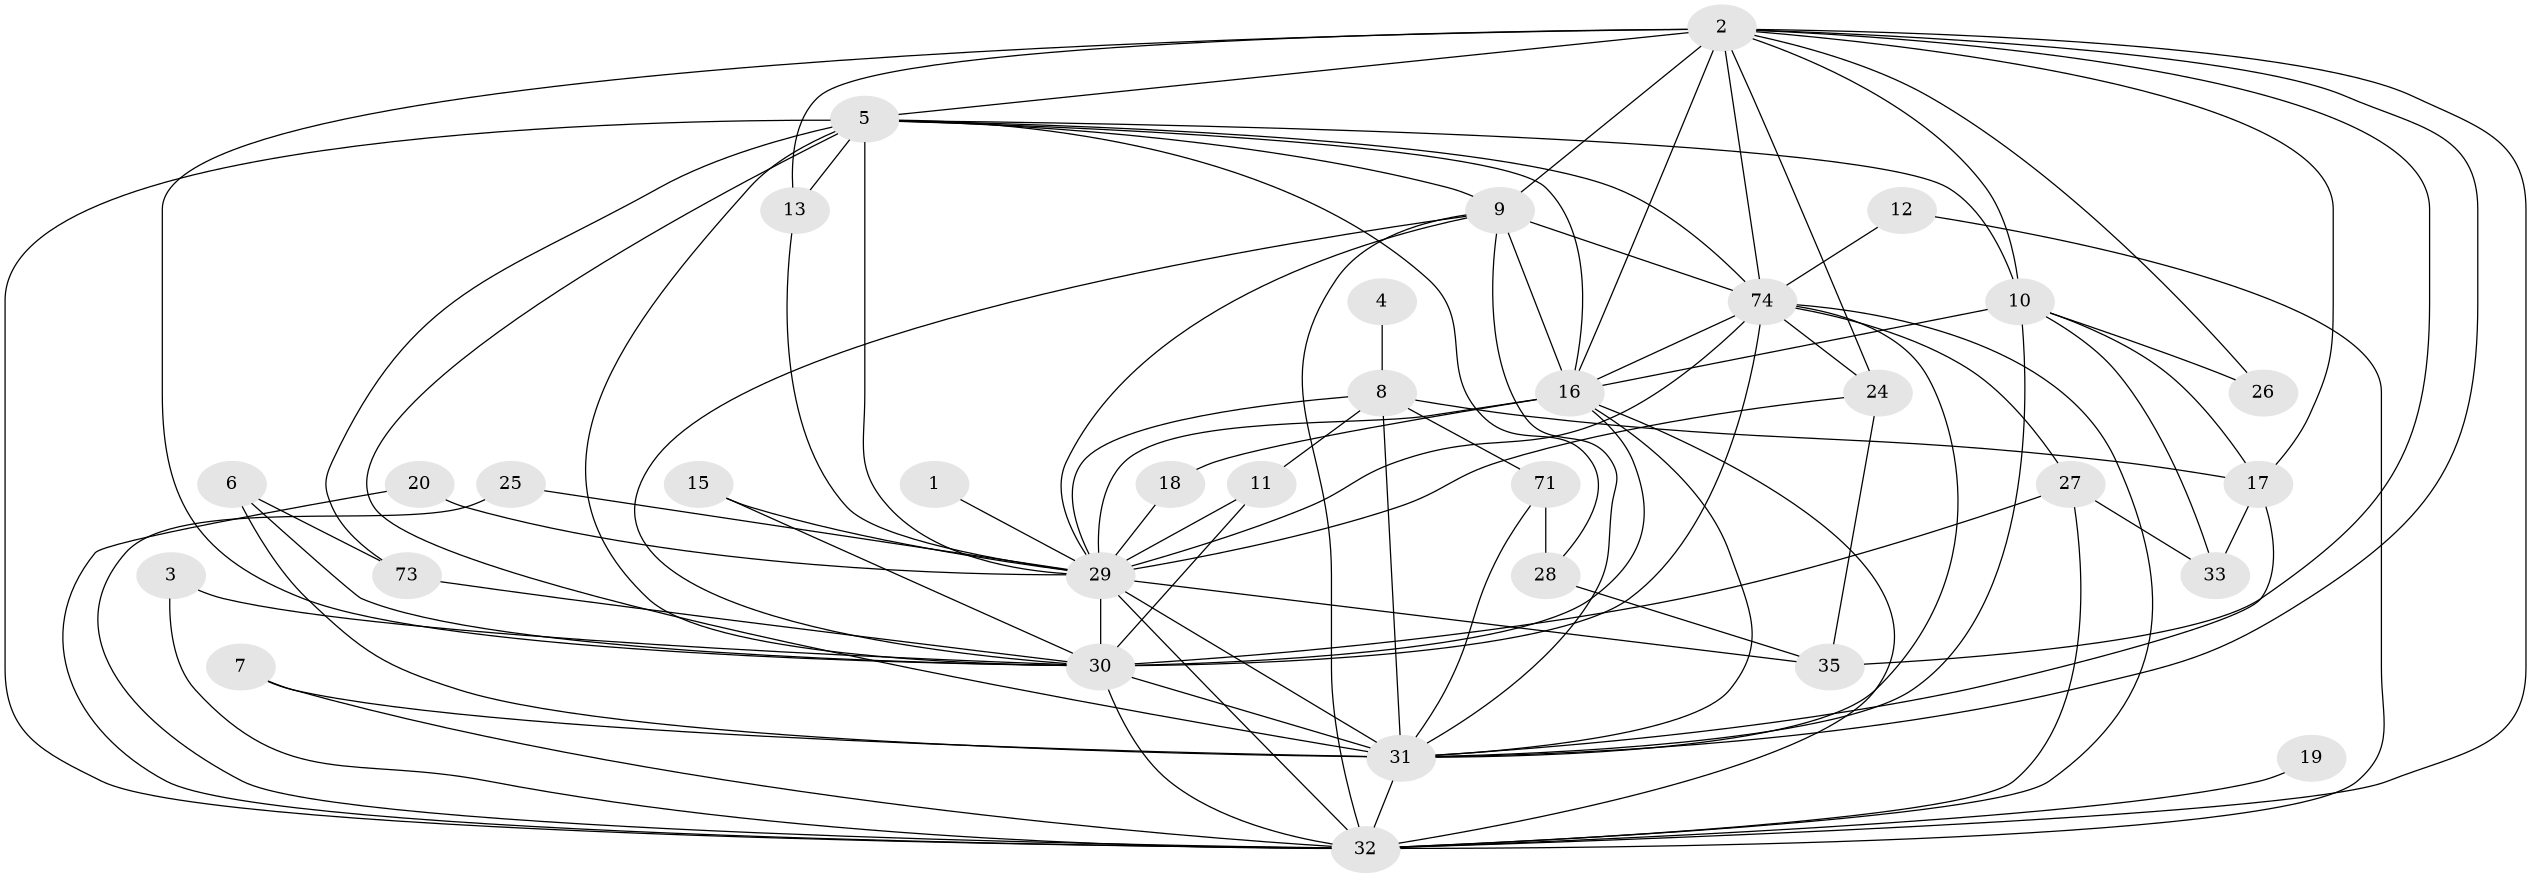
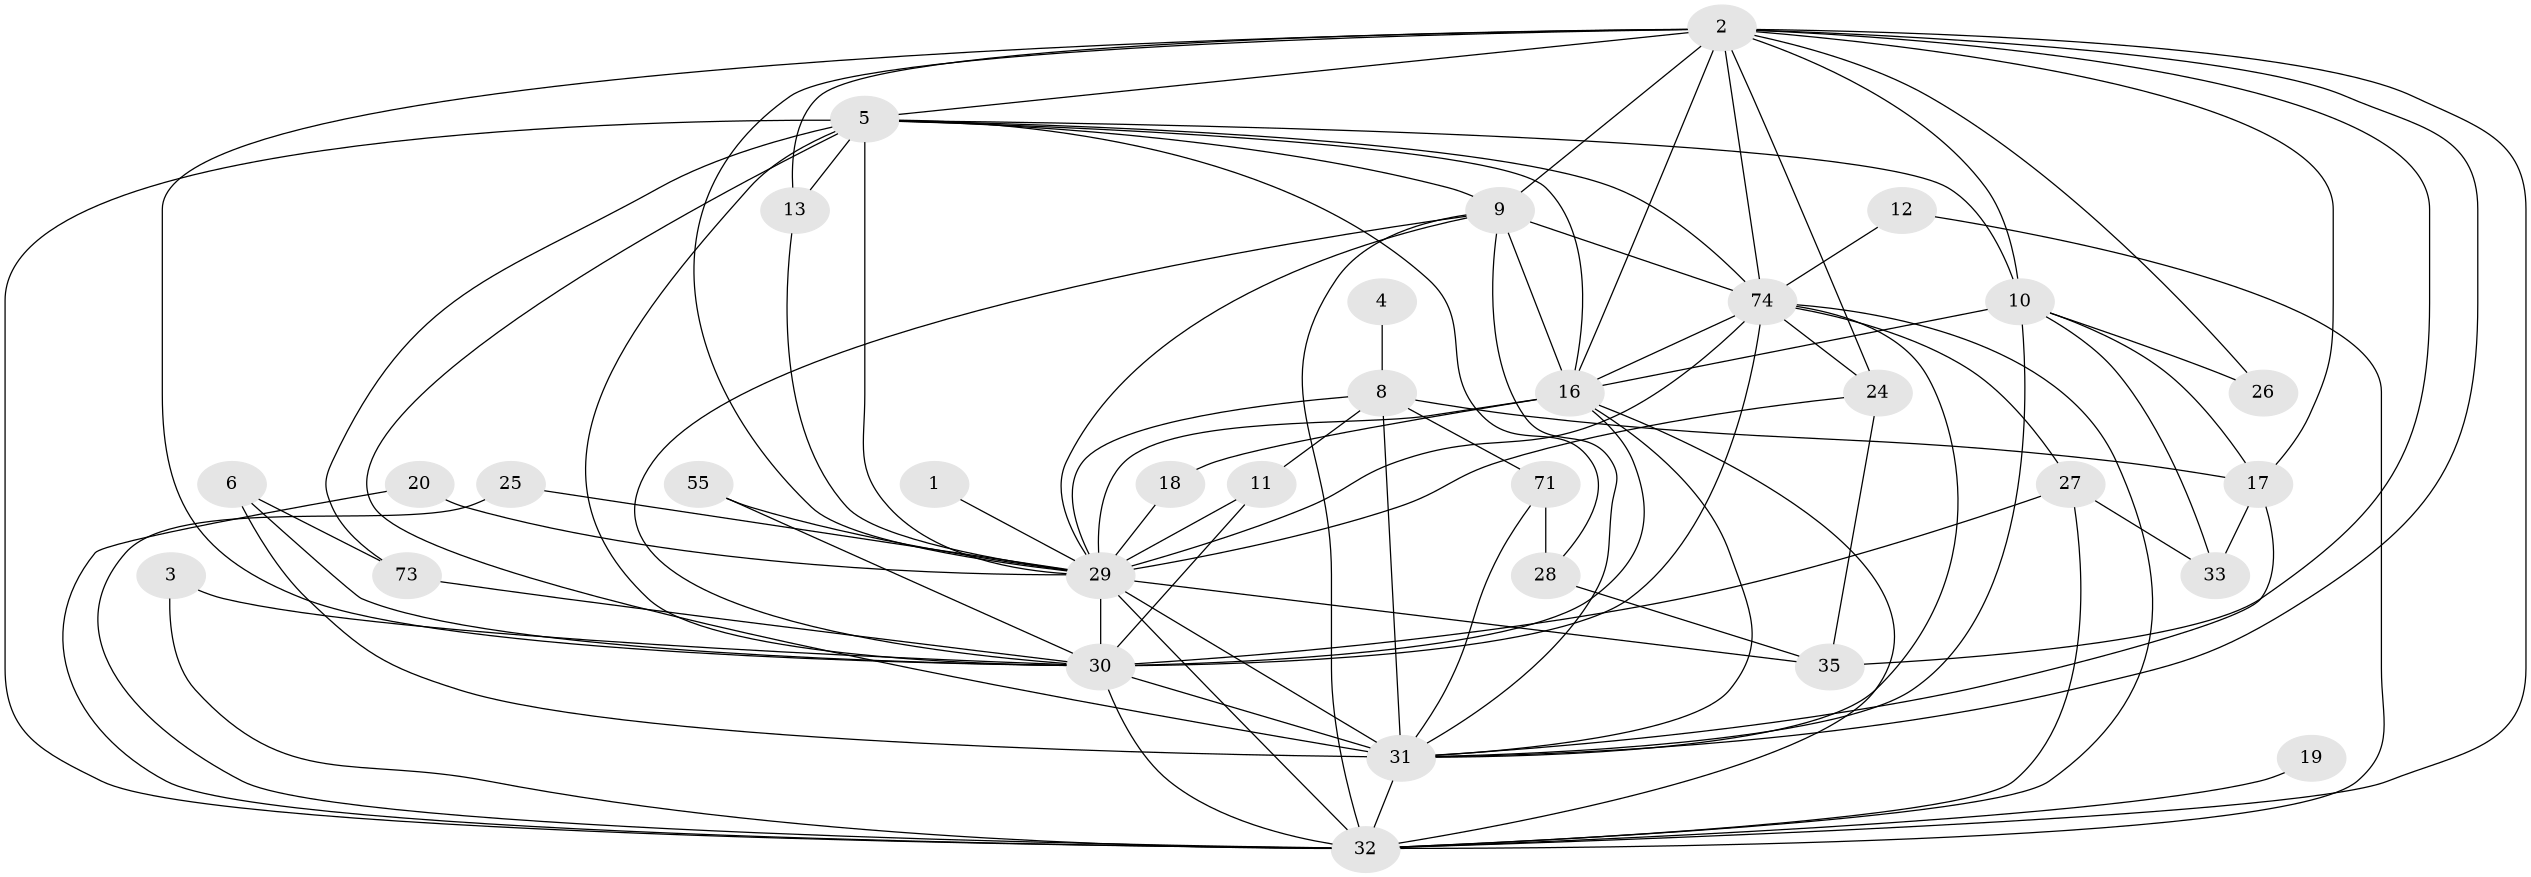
edge "2" -- "29": added
node "15": label "15" -> "55"
node "7": removed
